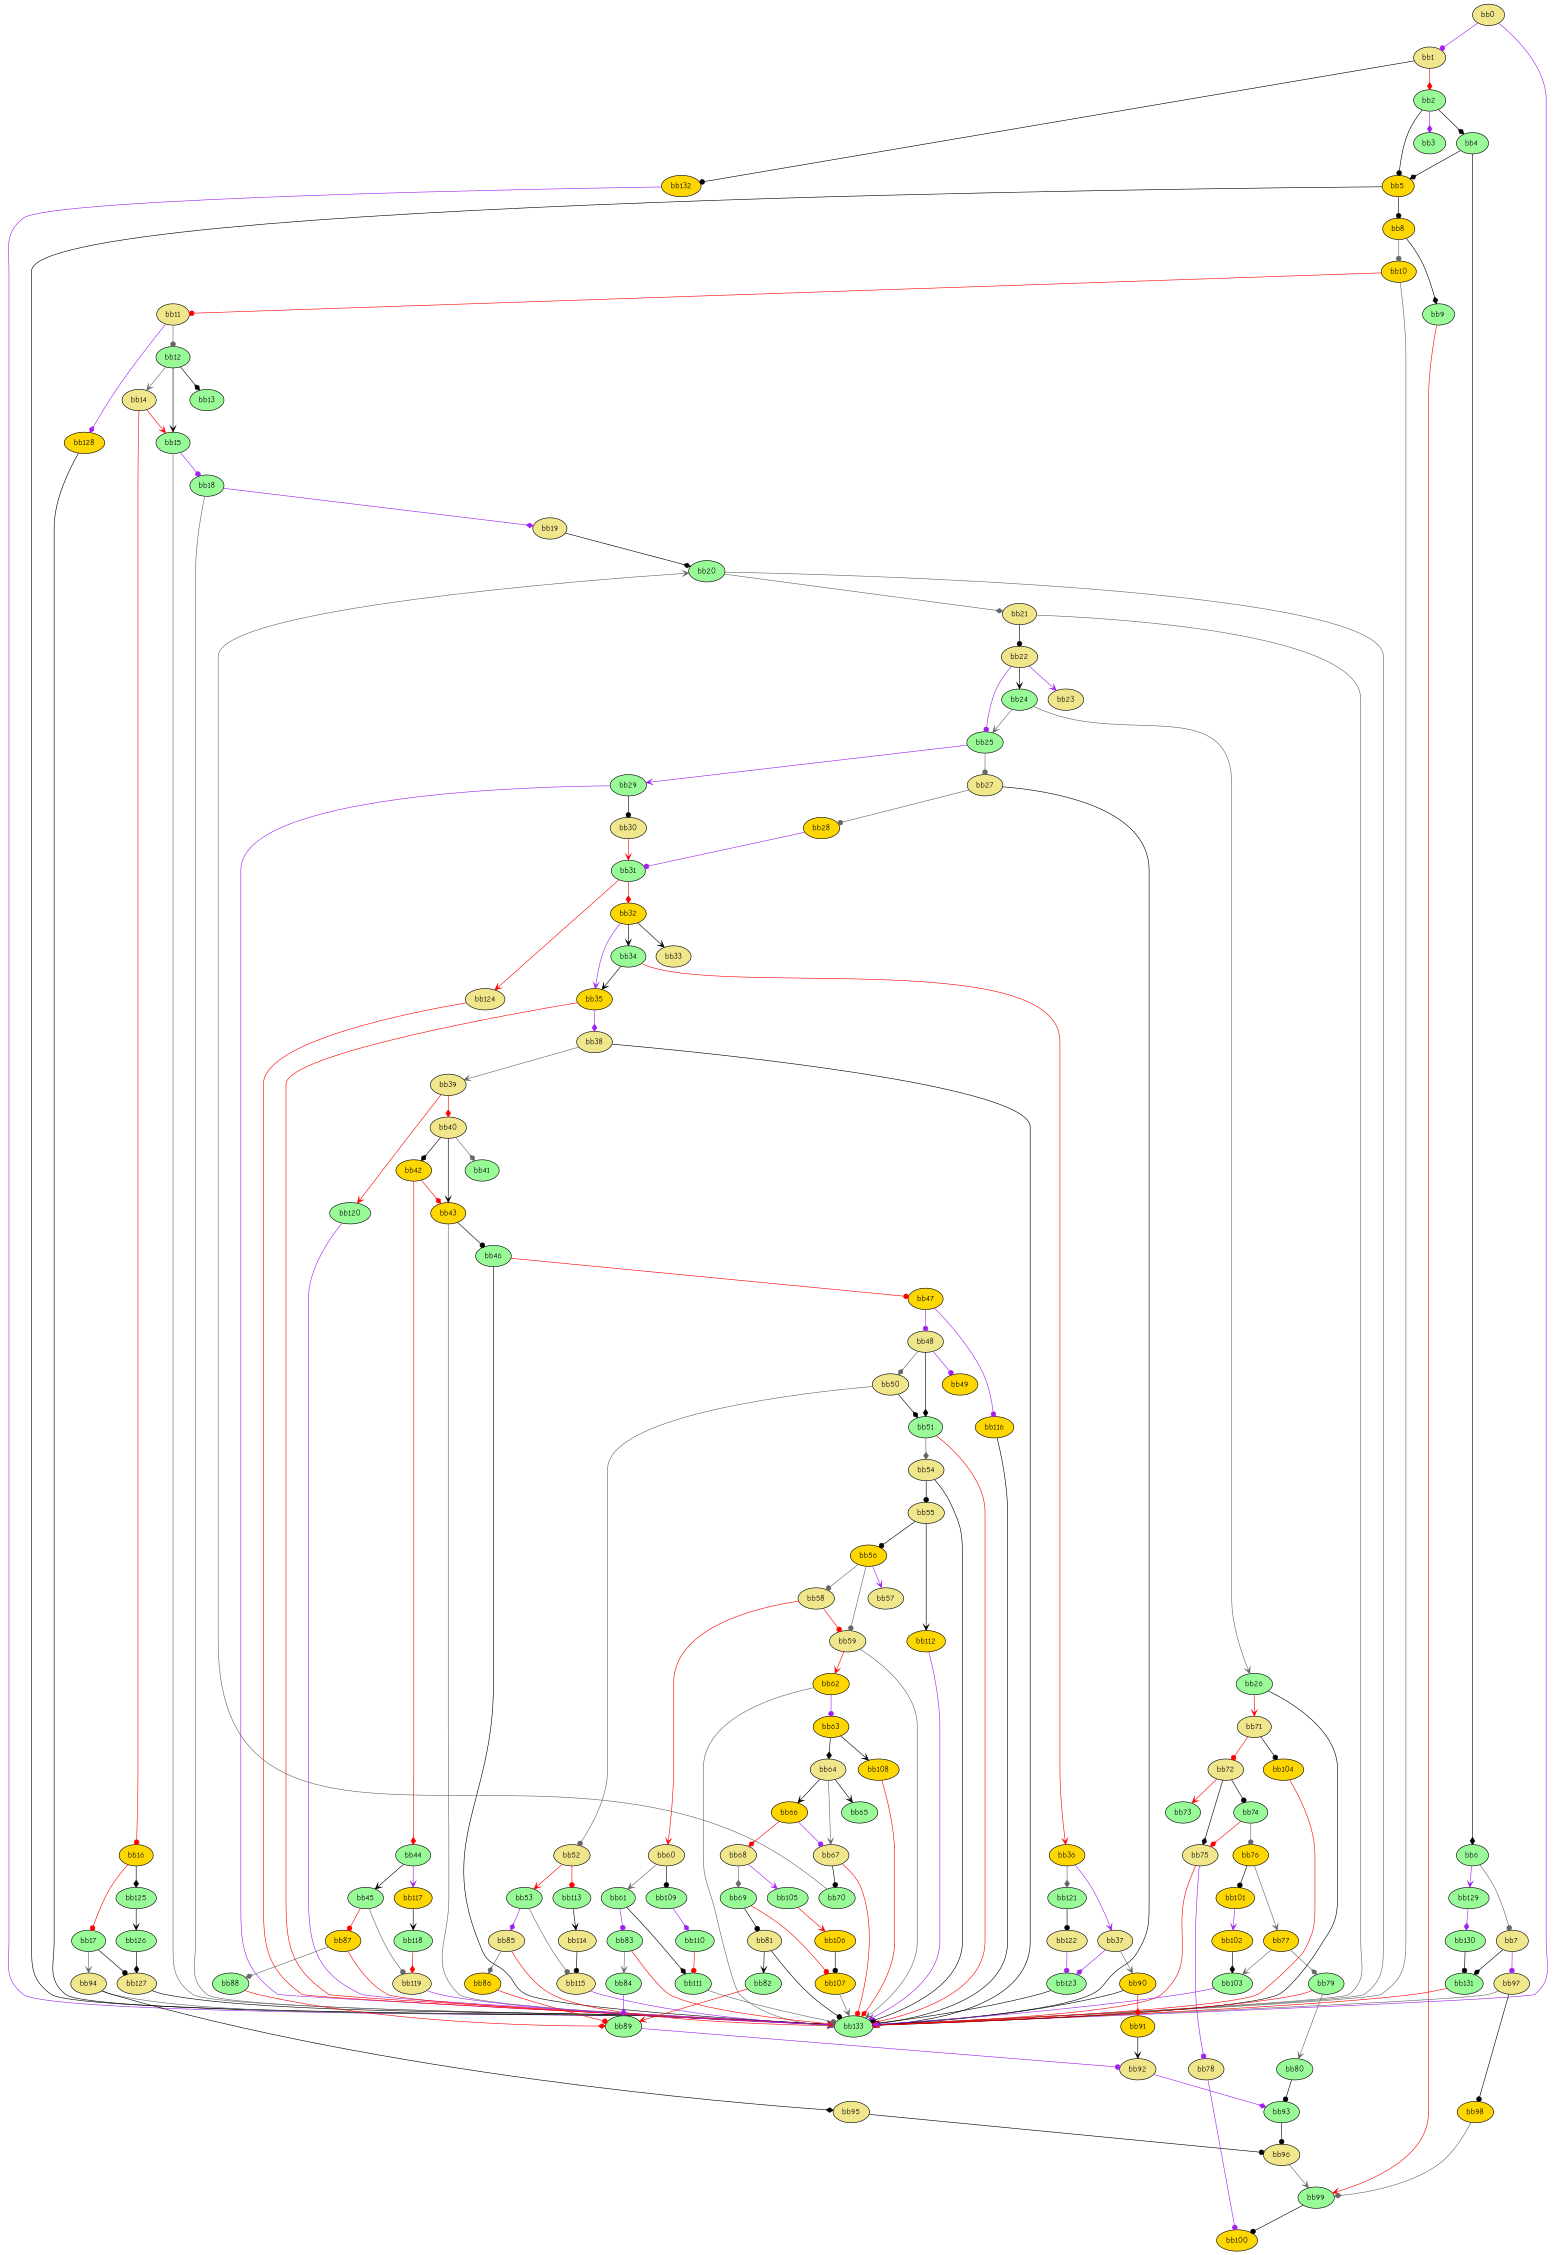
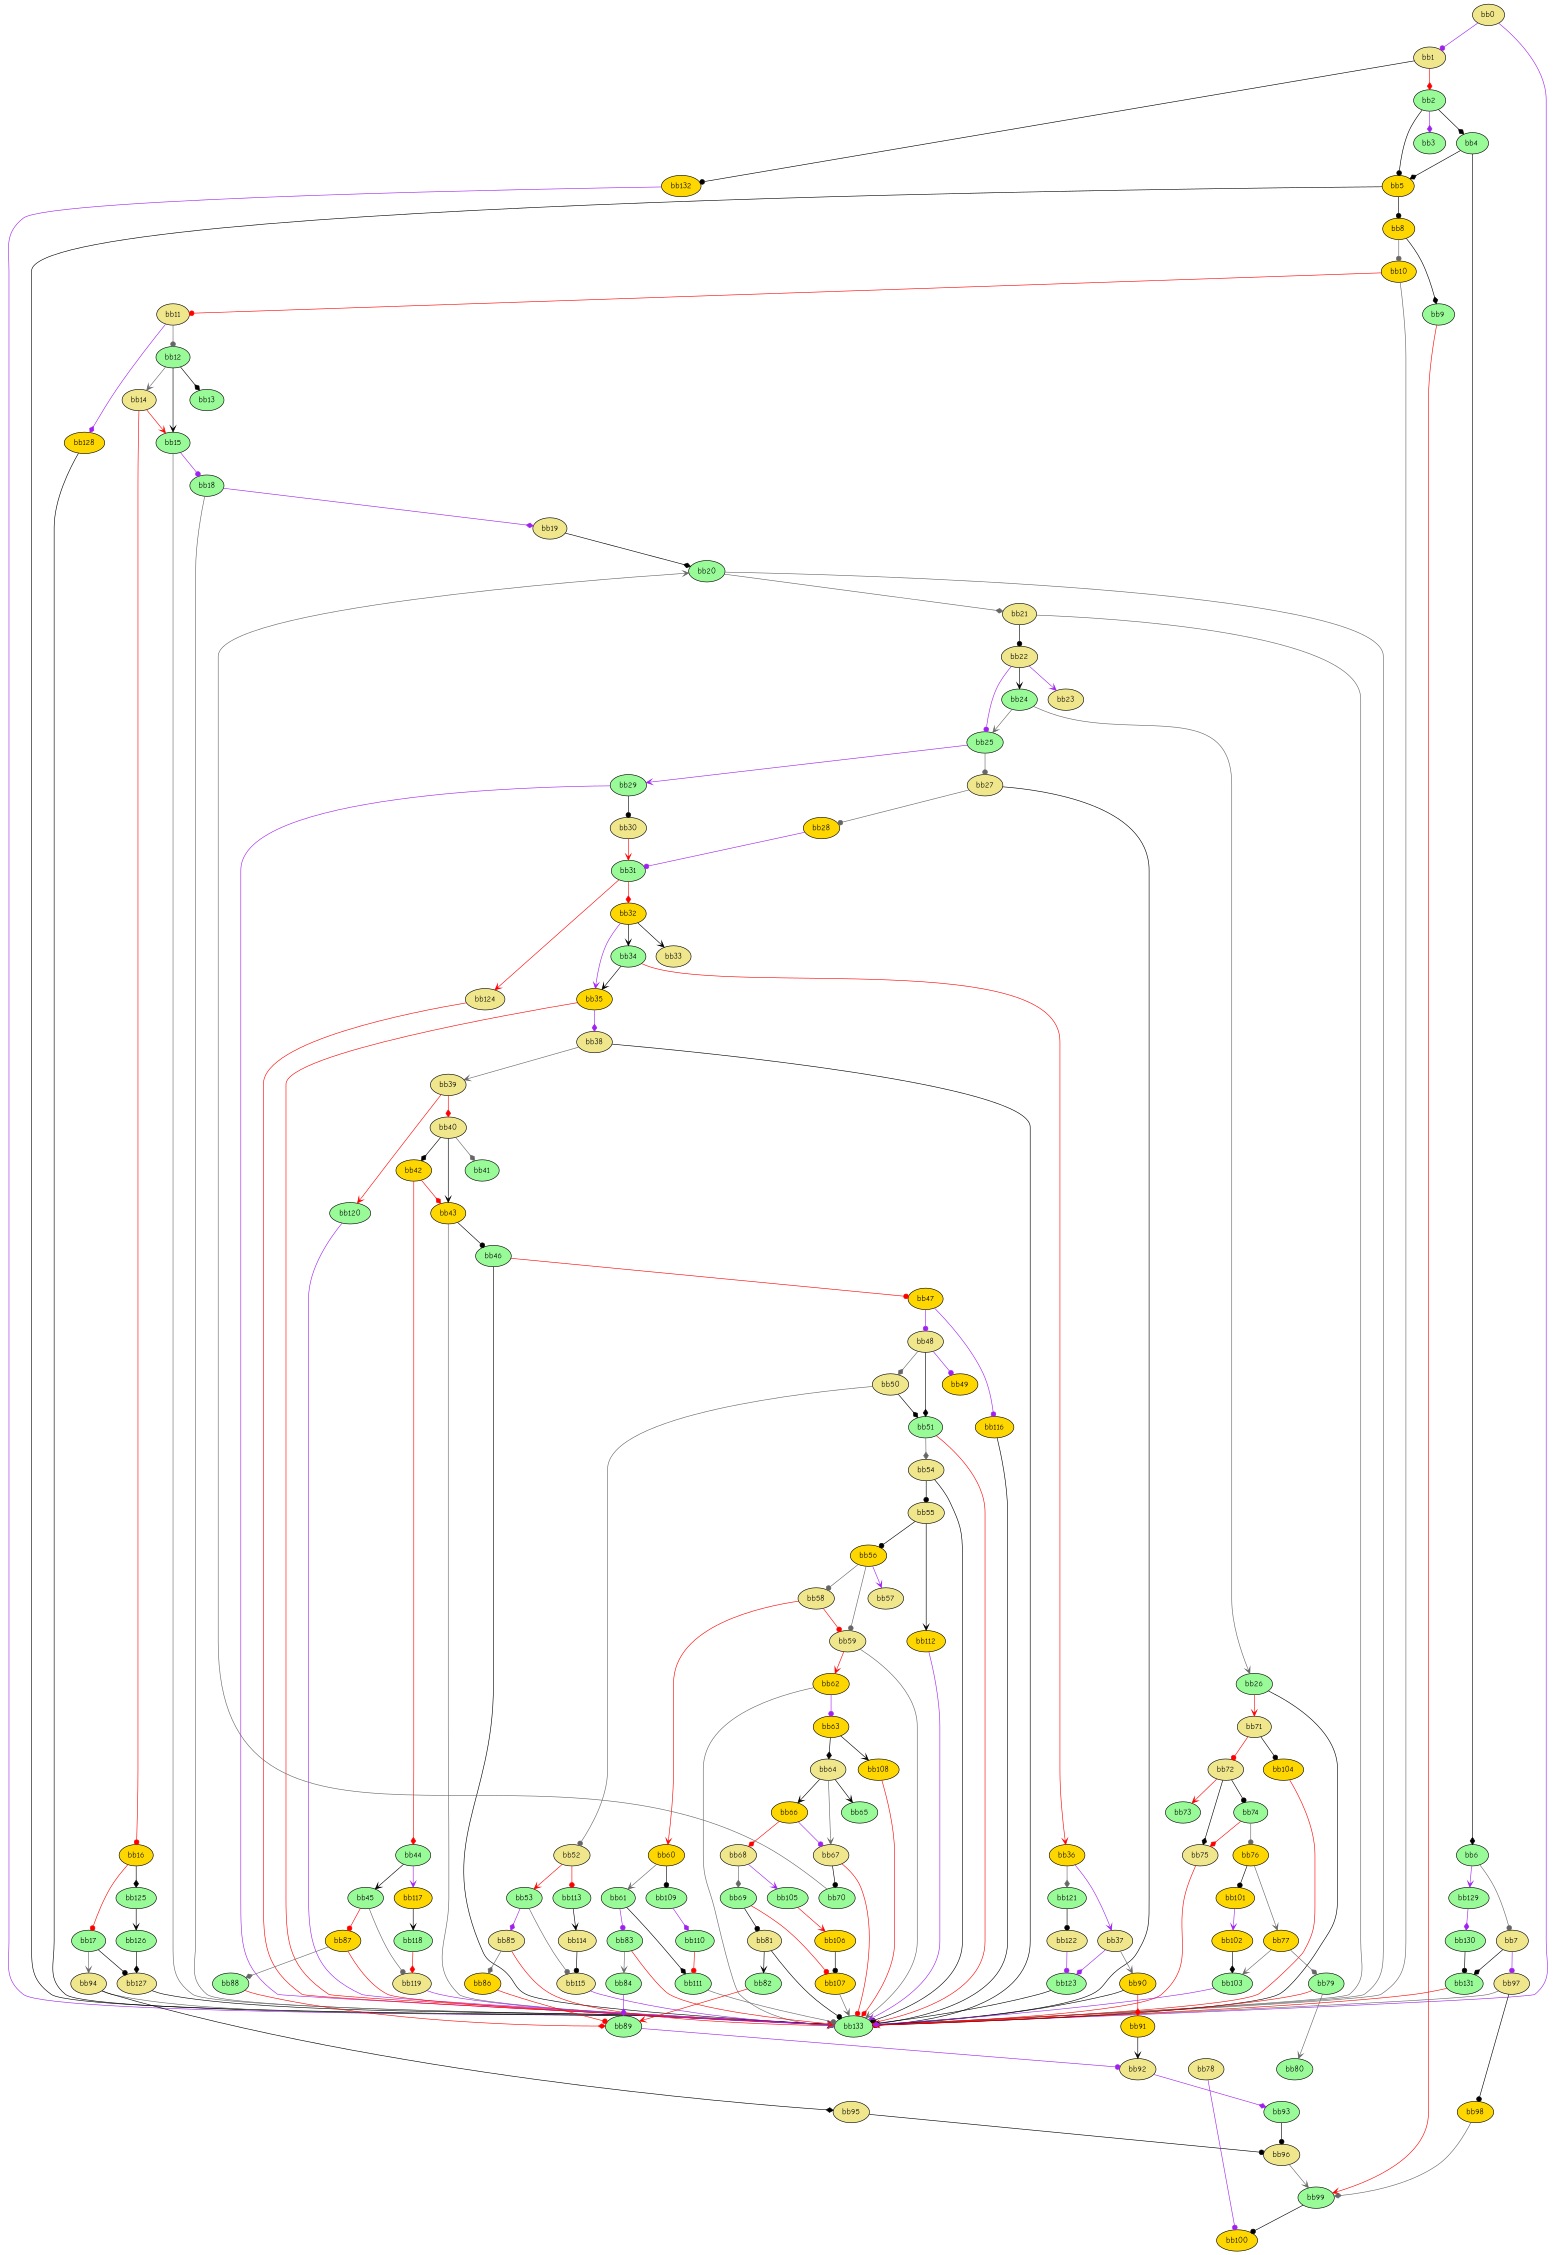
node "bb60": fillcolor khaki -> gold
edge "bb75" -> "bb78": removed
edge "bb80" -> "bb93": removed
